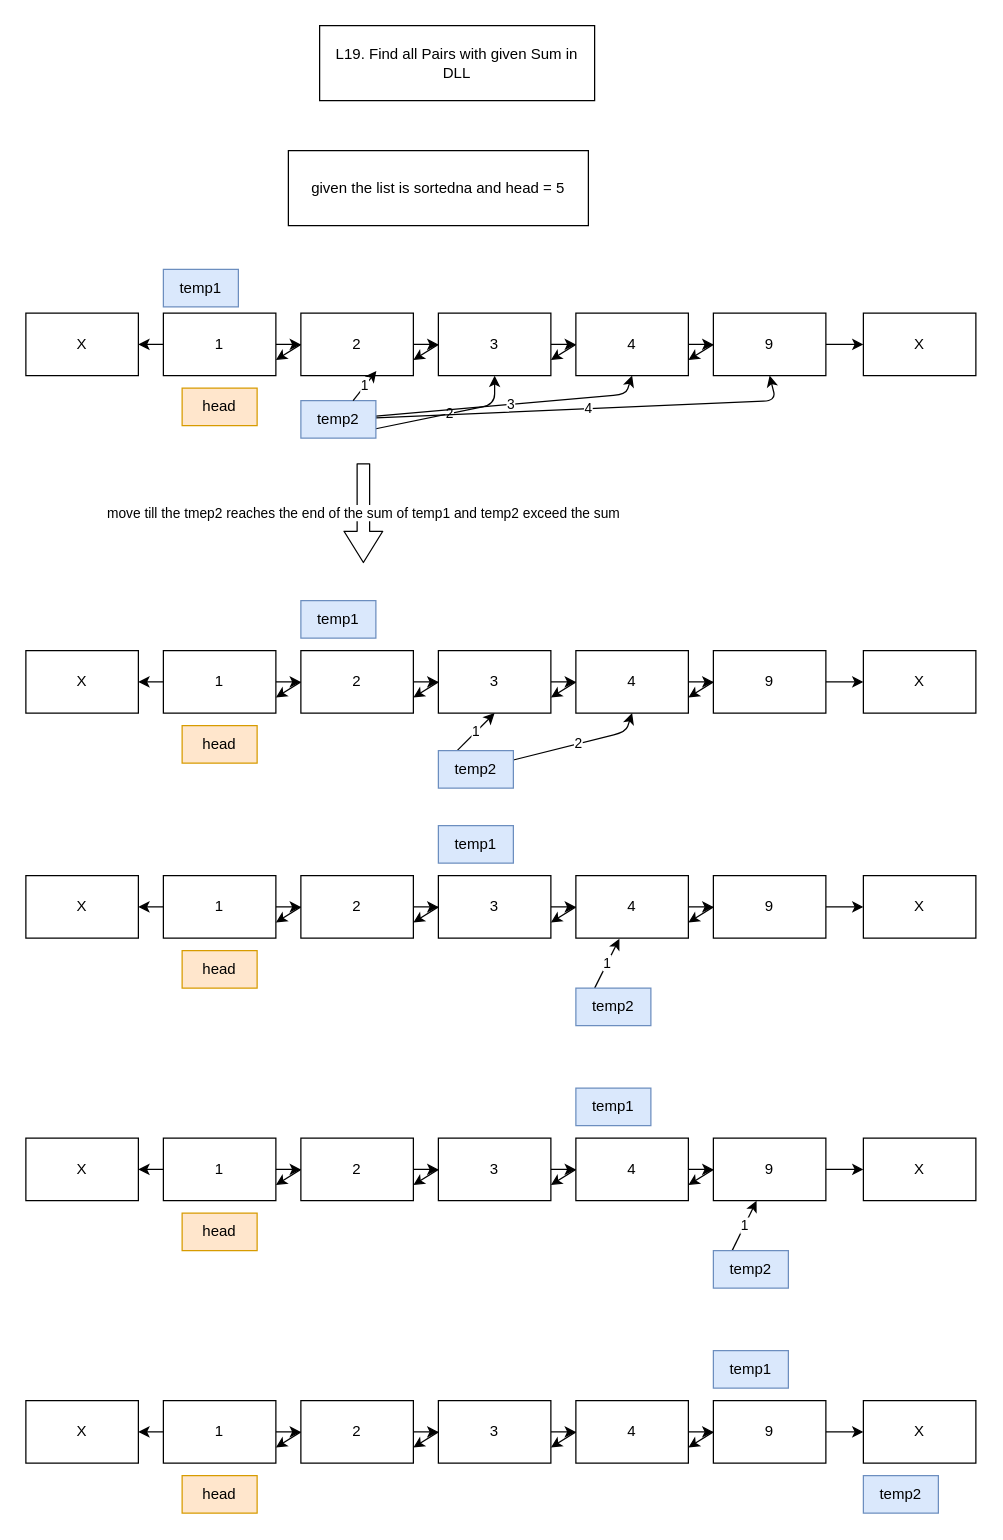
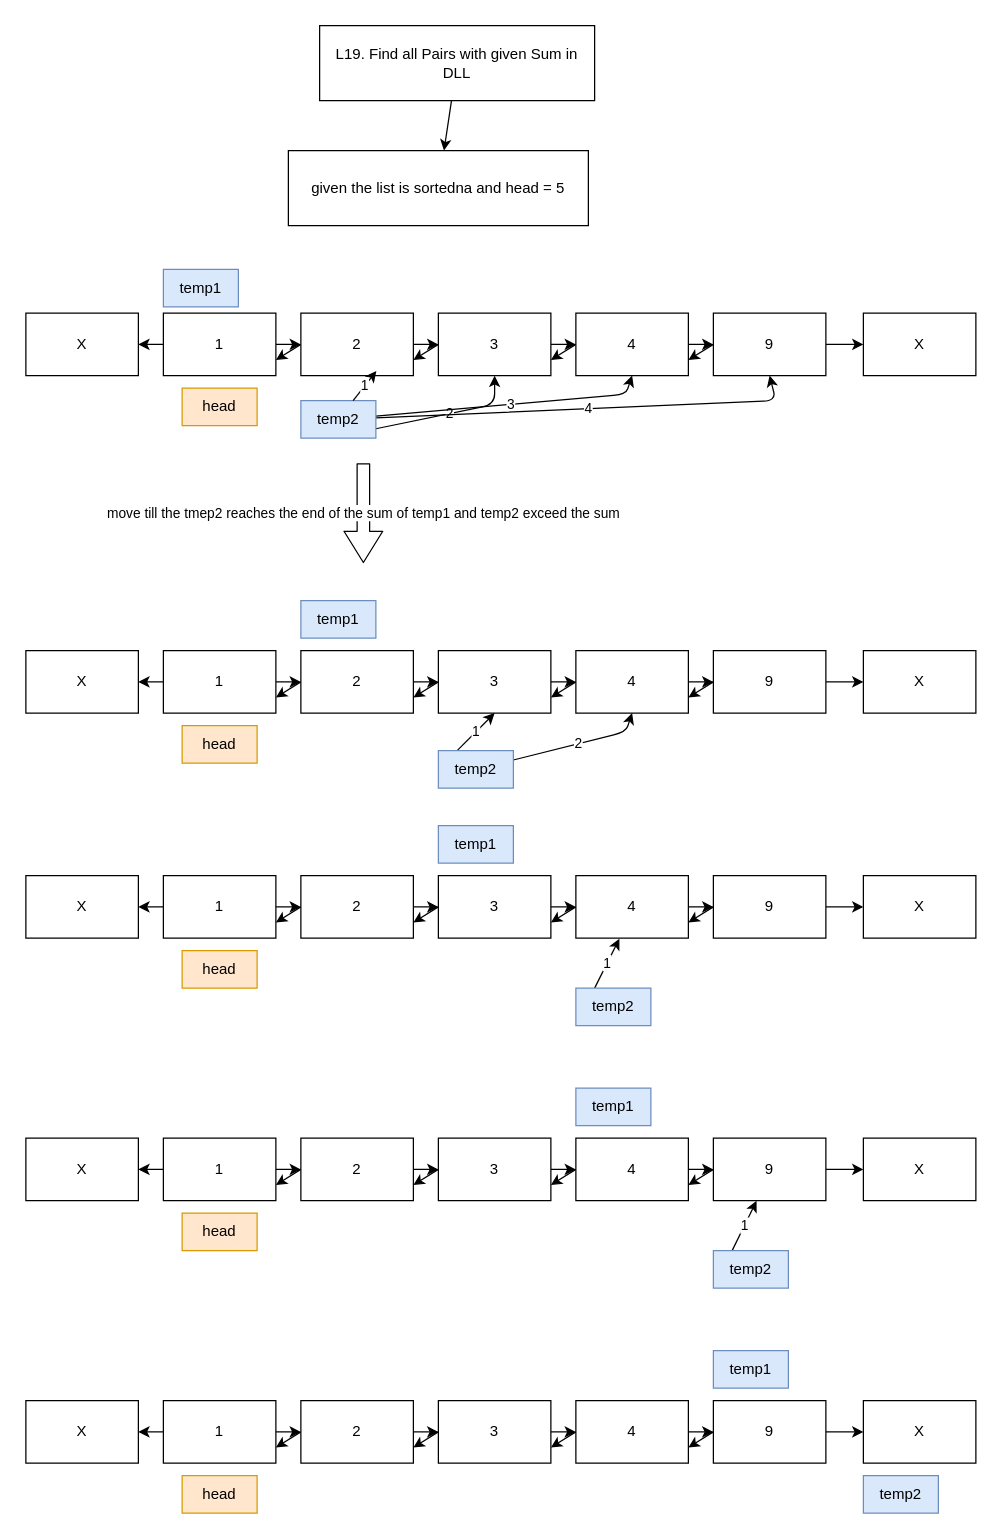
edge "L19. Find all Pairs with given Sum in DLL" -> "given the list is sortedna and head = 5": added
